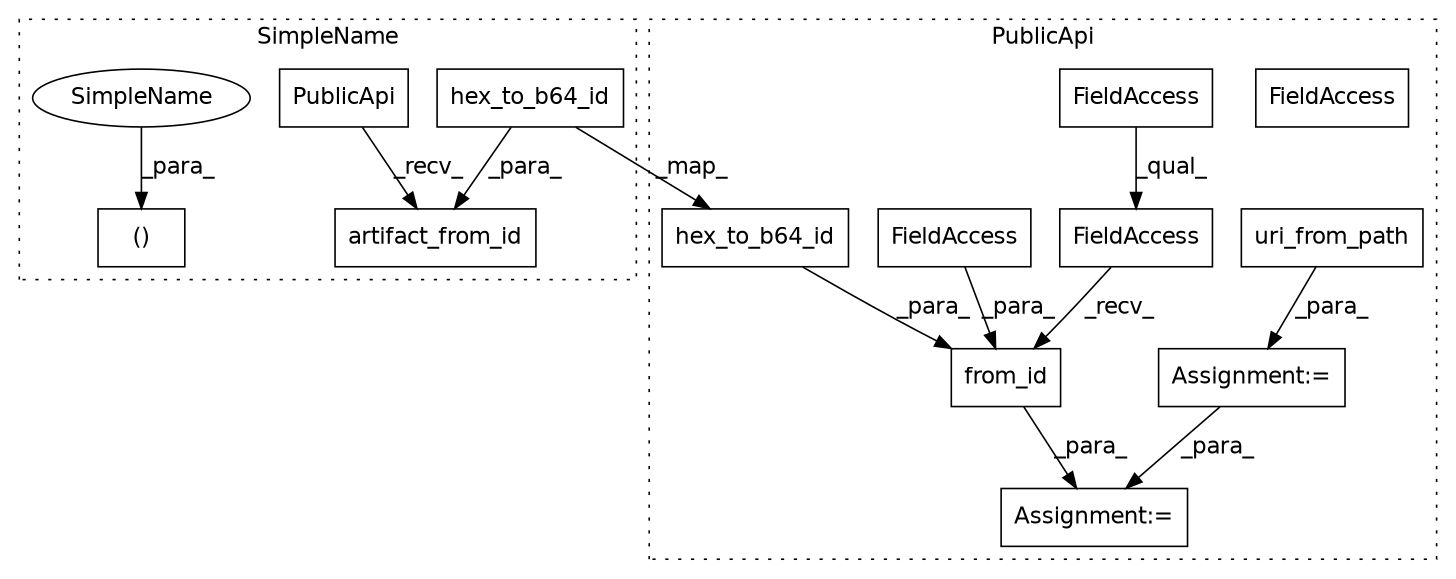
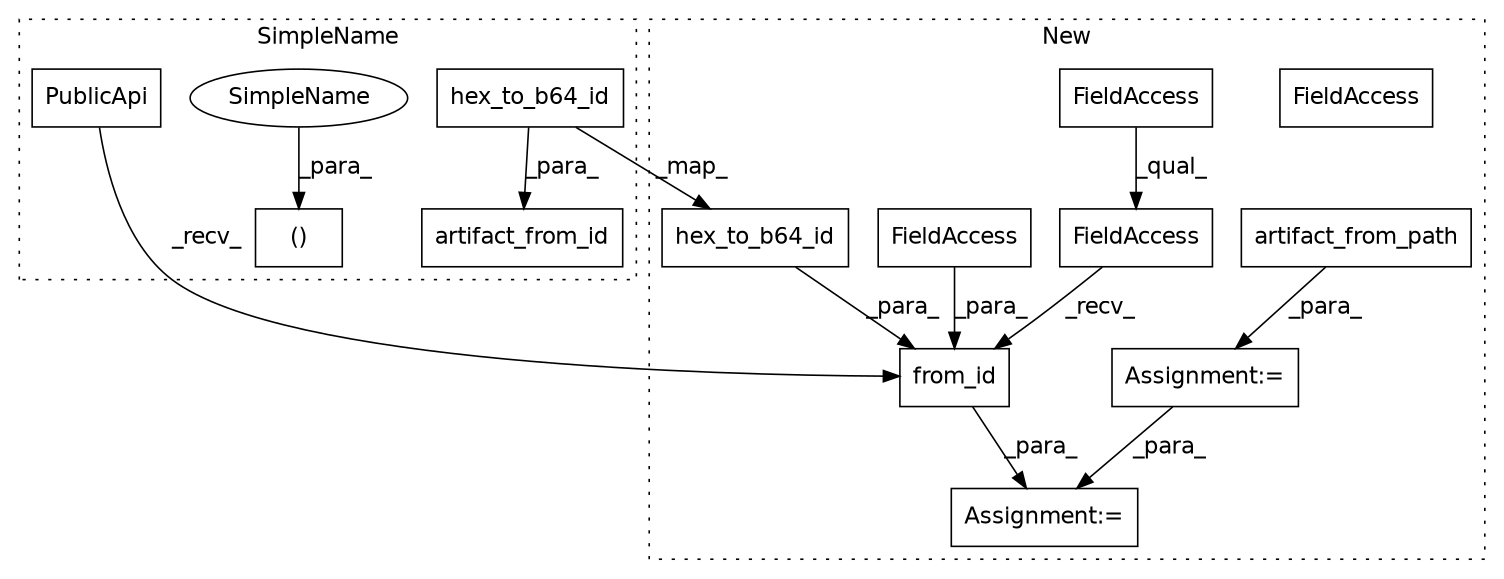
cluster "PublicApi": label "PublicApi" -> "New"
edge "PublicApi" -> "artifact_from_id": now "PublicApi" -> "from_id"
node "uri_from_path": label "uri_from_path" -> "artifact_from_path"
